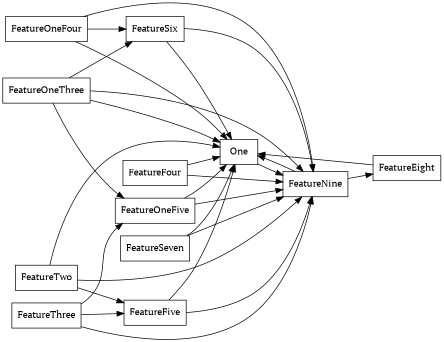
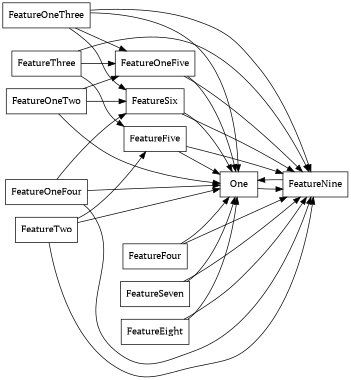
node "FeatureOneTwo": added
edge "FeatureNine" -> "FeatureEight": reversed
